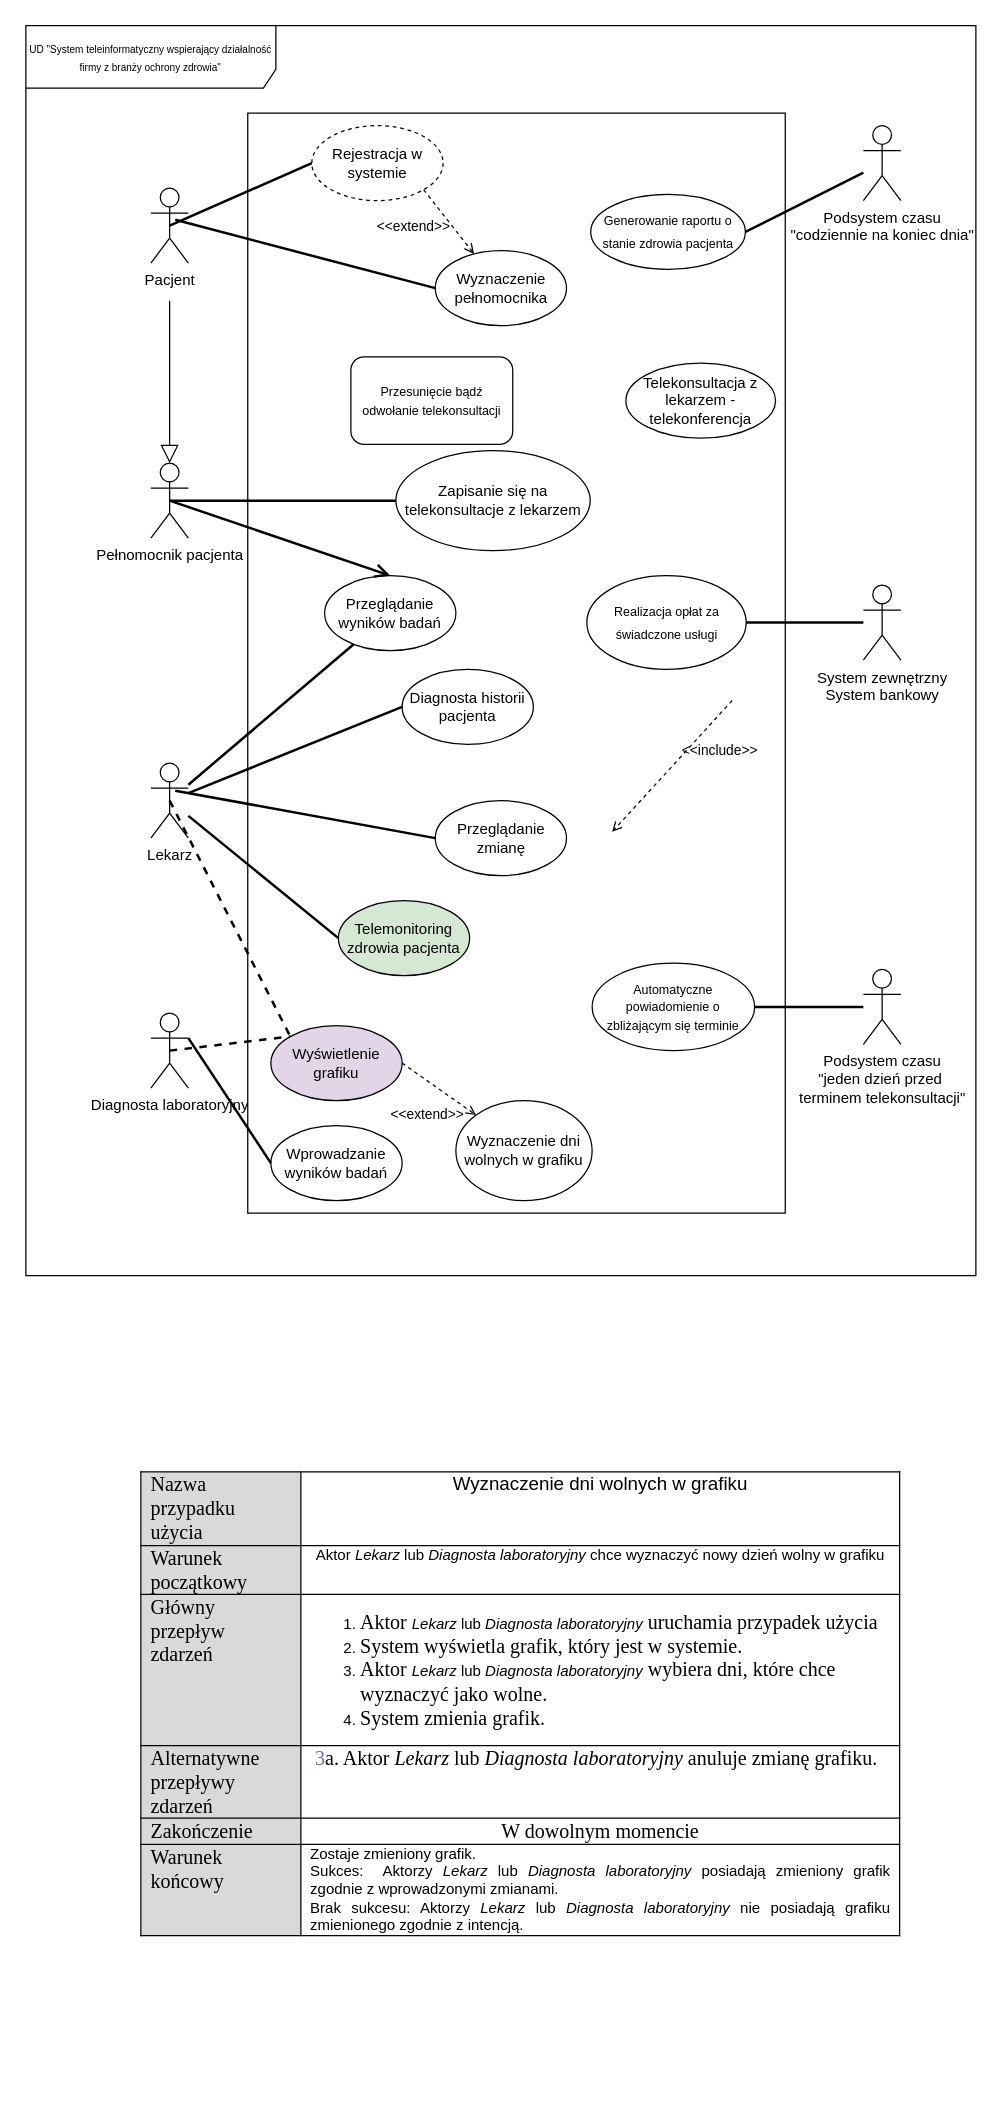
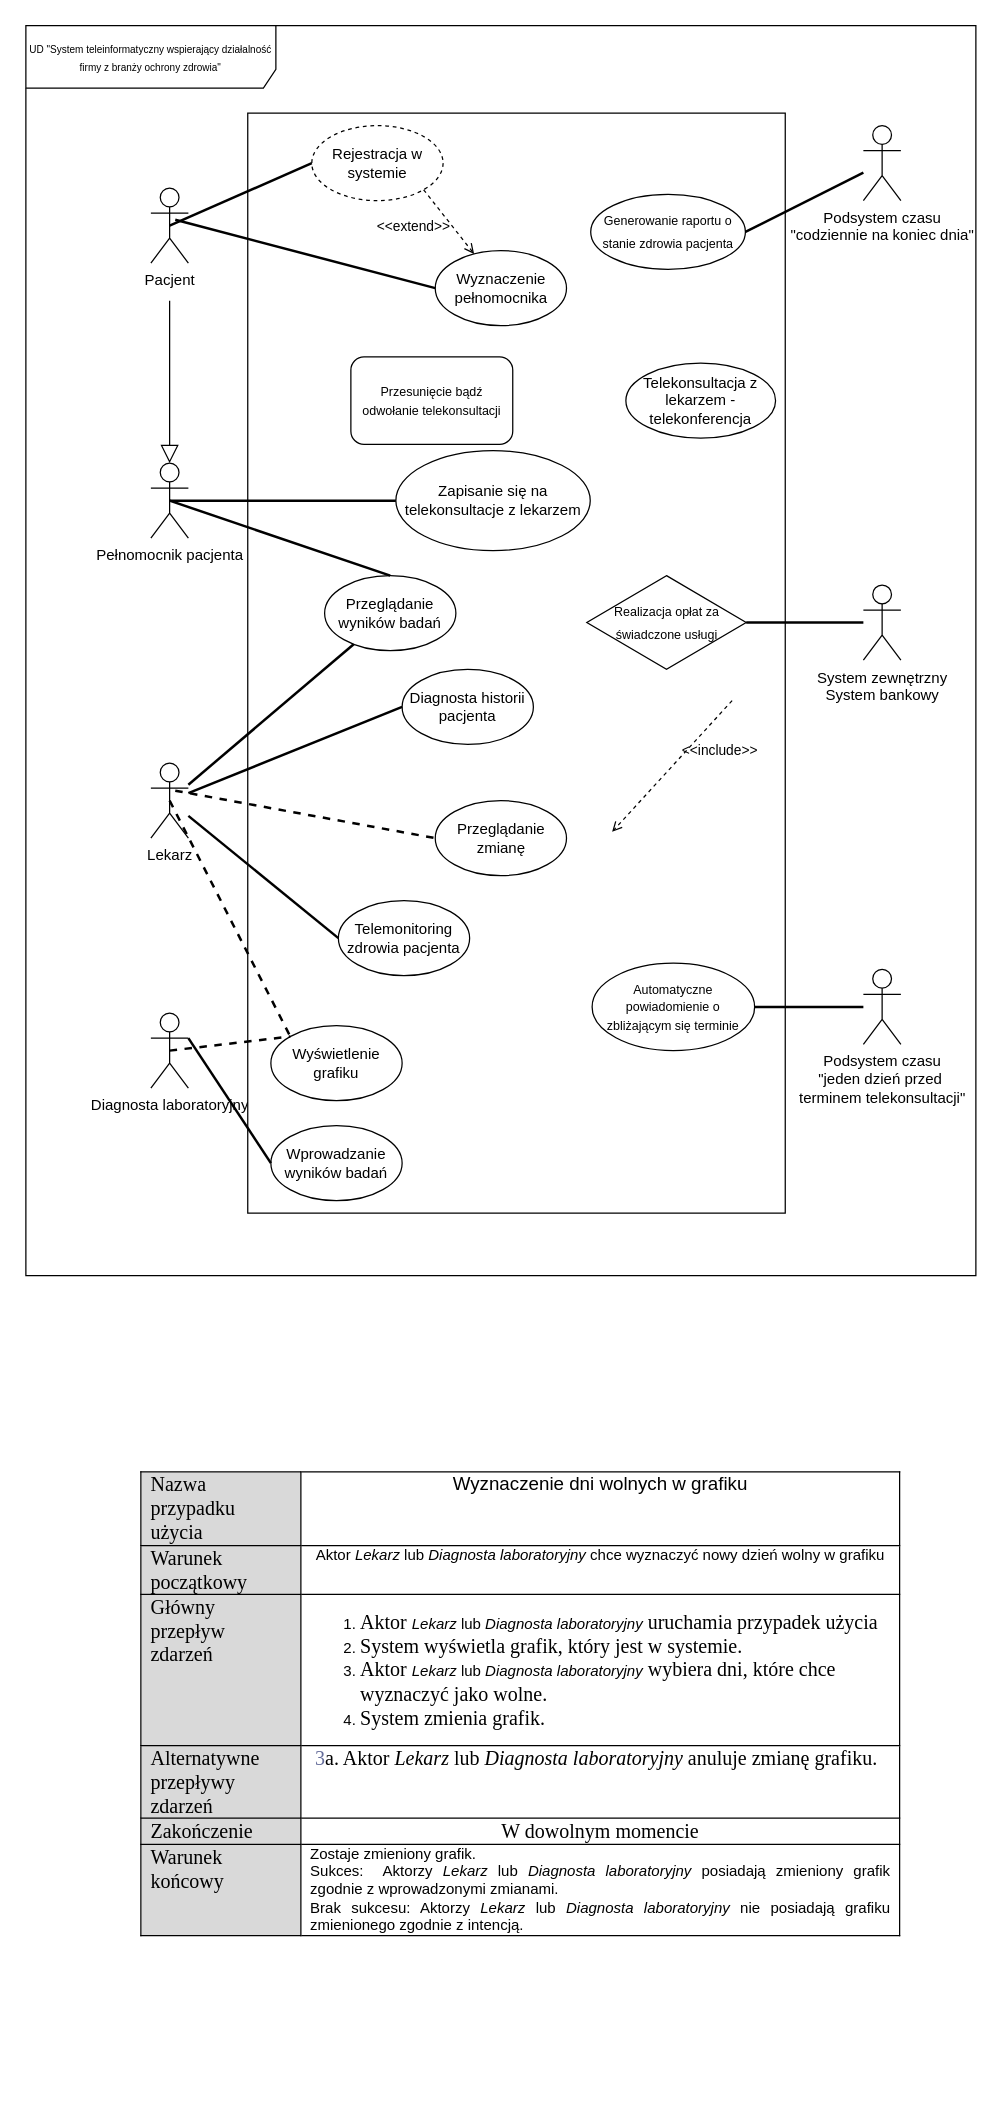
edge "Pełnomocnik pacjenta" -> "Przeglądanie wyników badań": arrowhead open -> none
node "Realizacja opłat za świadczone usługi": shape ellipse -> diamond
edge "Lekarz" -- "Przeglądanie zmianę": style solid -> dashed
node "Telemonitoring zdrowia pacjenta": fillcolor #d5e8d4 -> #ffffff
node "Wyświetlenie grafiku": fillcolor #e1d5e7 -> #ffffff
edge "Wyświetlenie grafiku" -> "Wyznaczenie dni wolnych w grafiku": removed, label "<<extend>>"
node "Wyznaczenie dni wolnych w grafiku": removed
